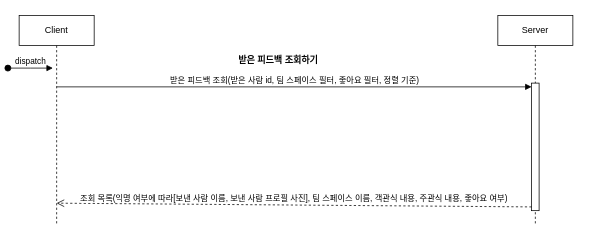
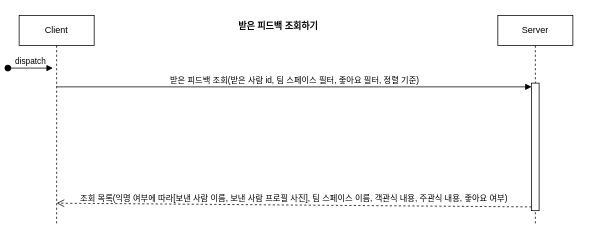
node "받은 피드백 조회하기": moved (278, 60) -> (278, 27)
